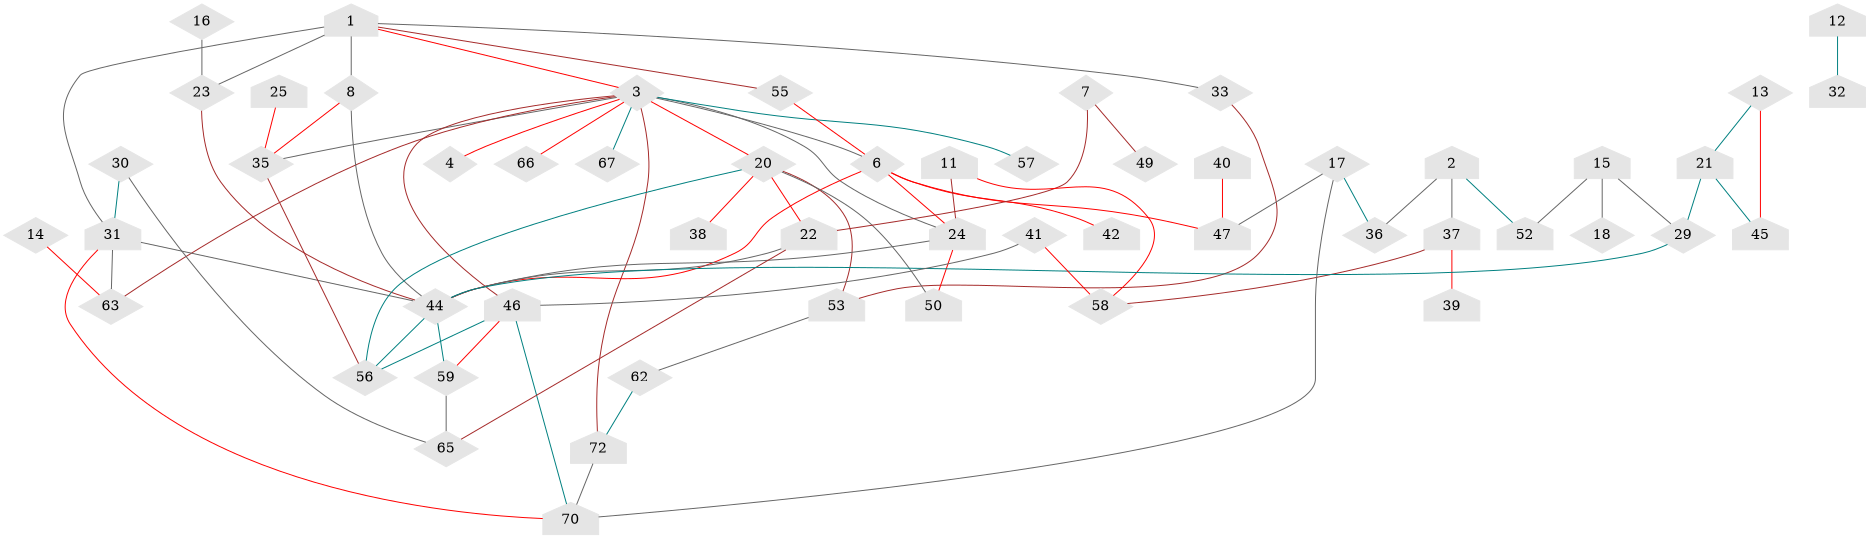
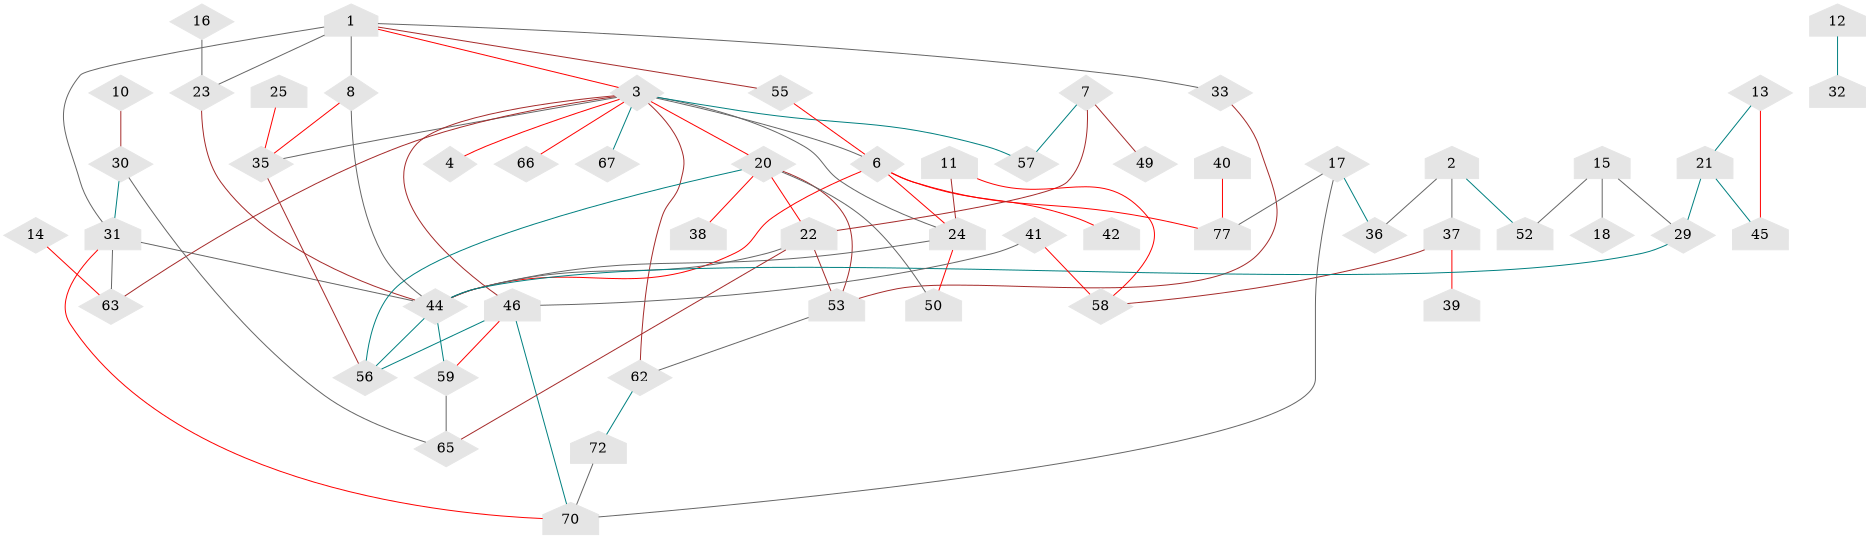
node "10": added
edge "7" -- "57": added
node "47": label "47" -> "77"
edge "3" -- "72": now "3" -- "62"
edge "22" -- "53": added
